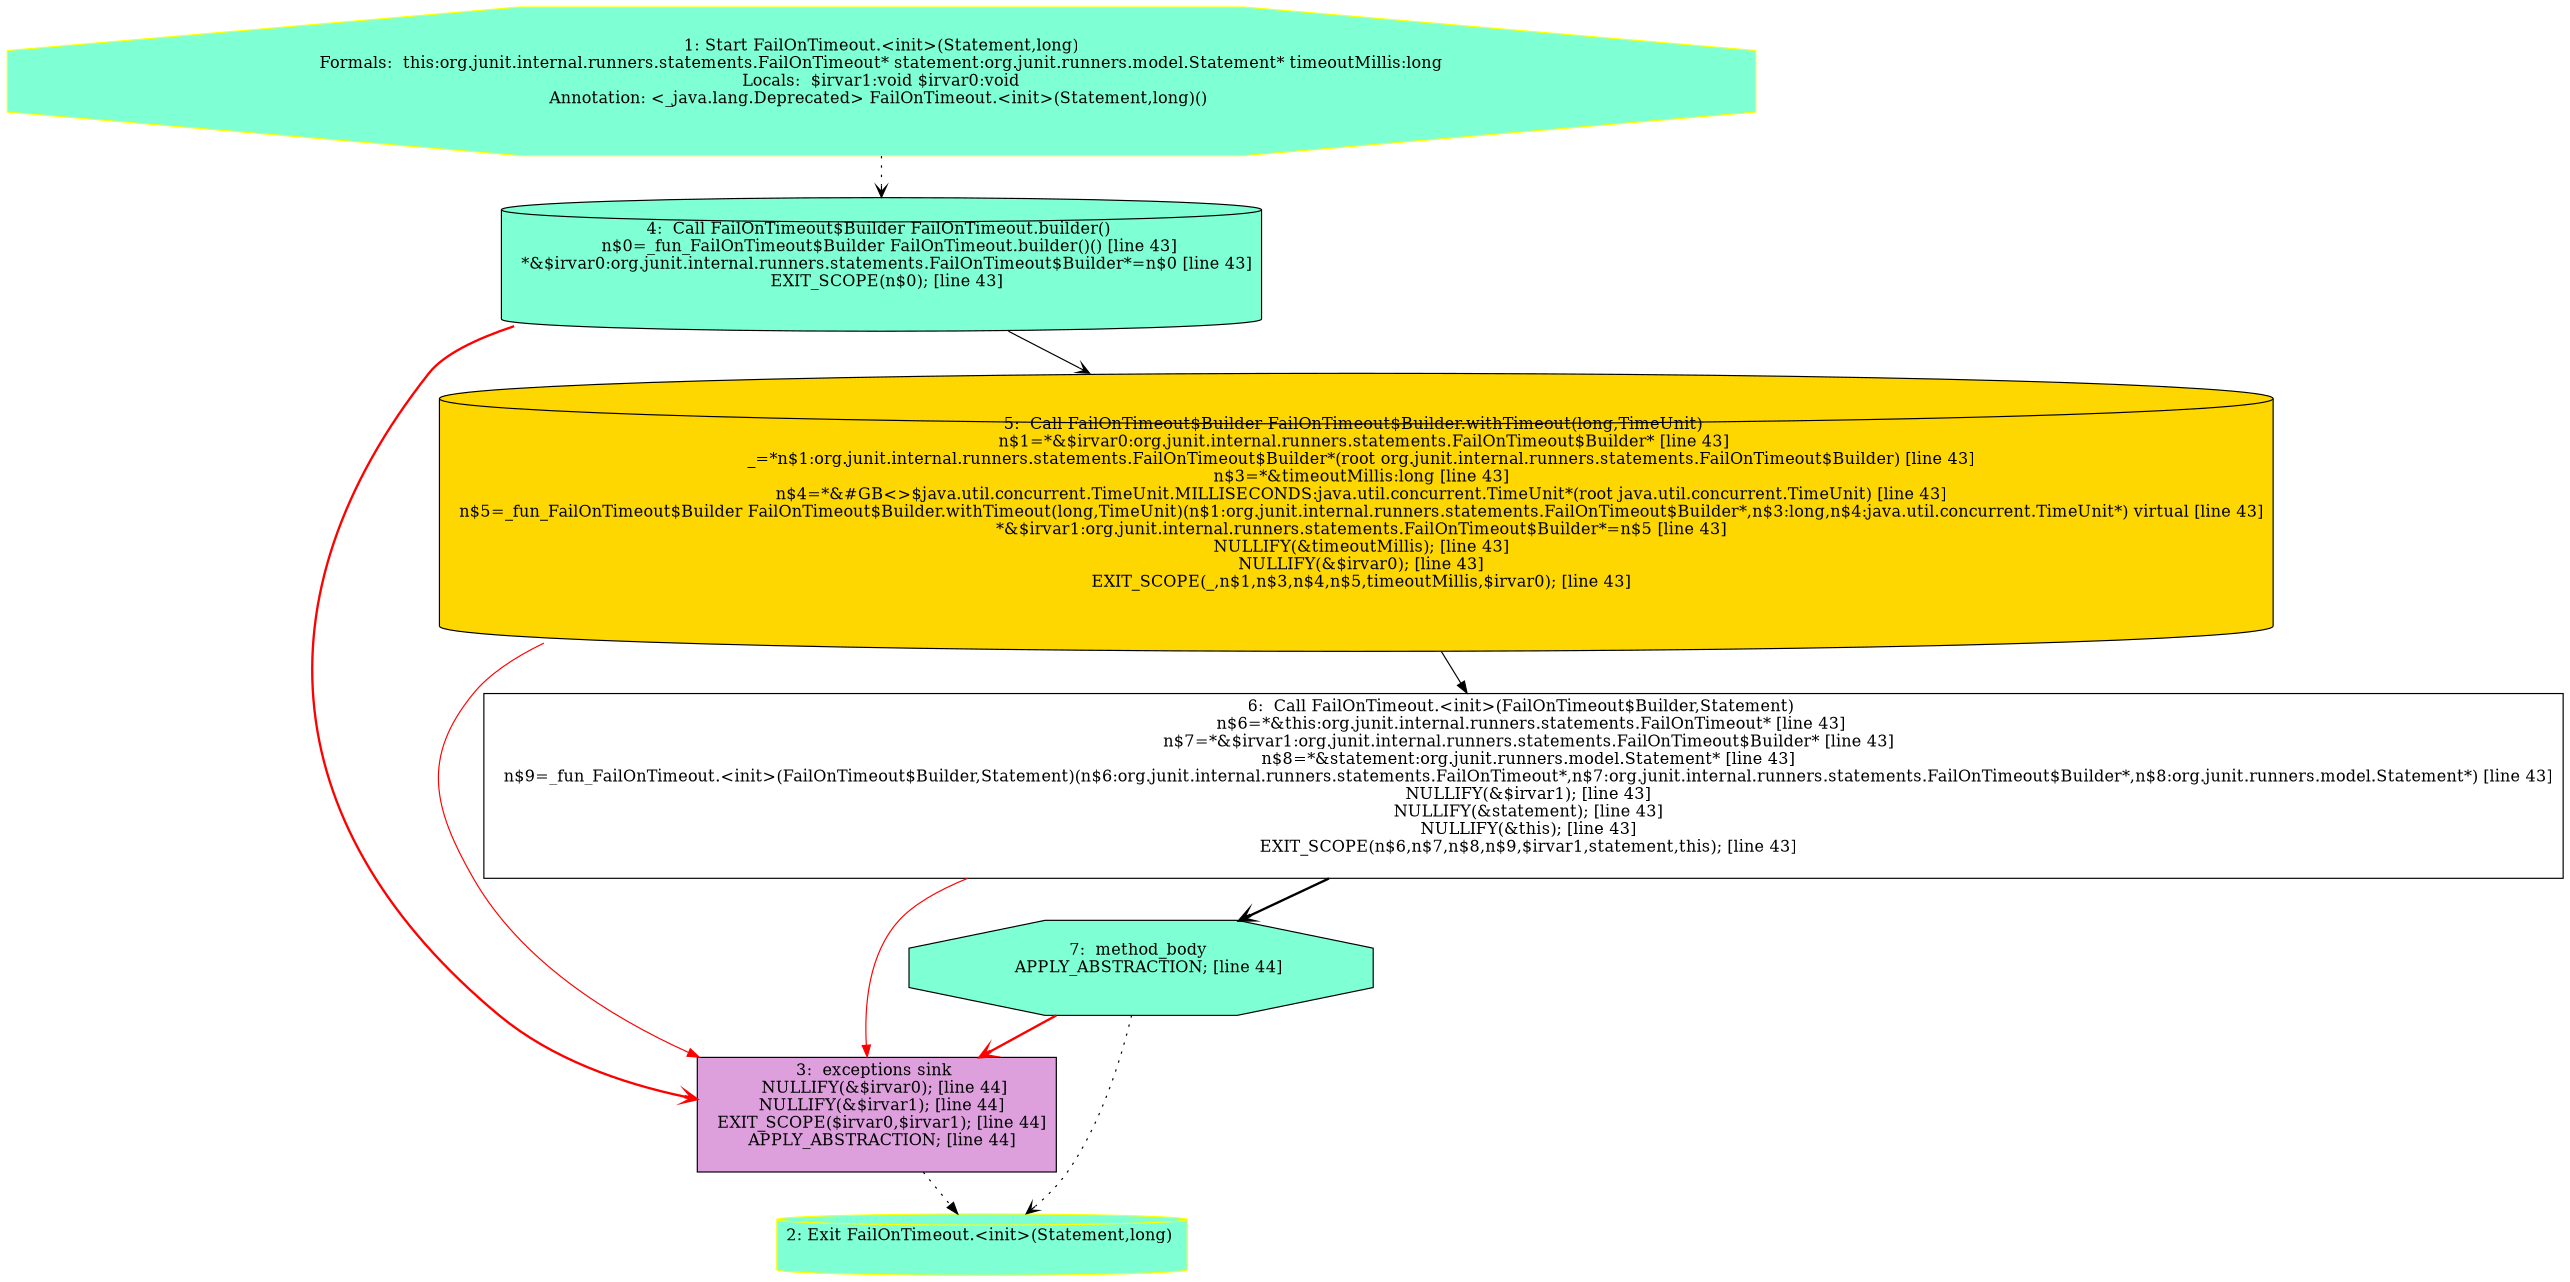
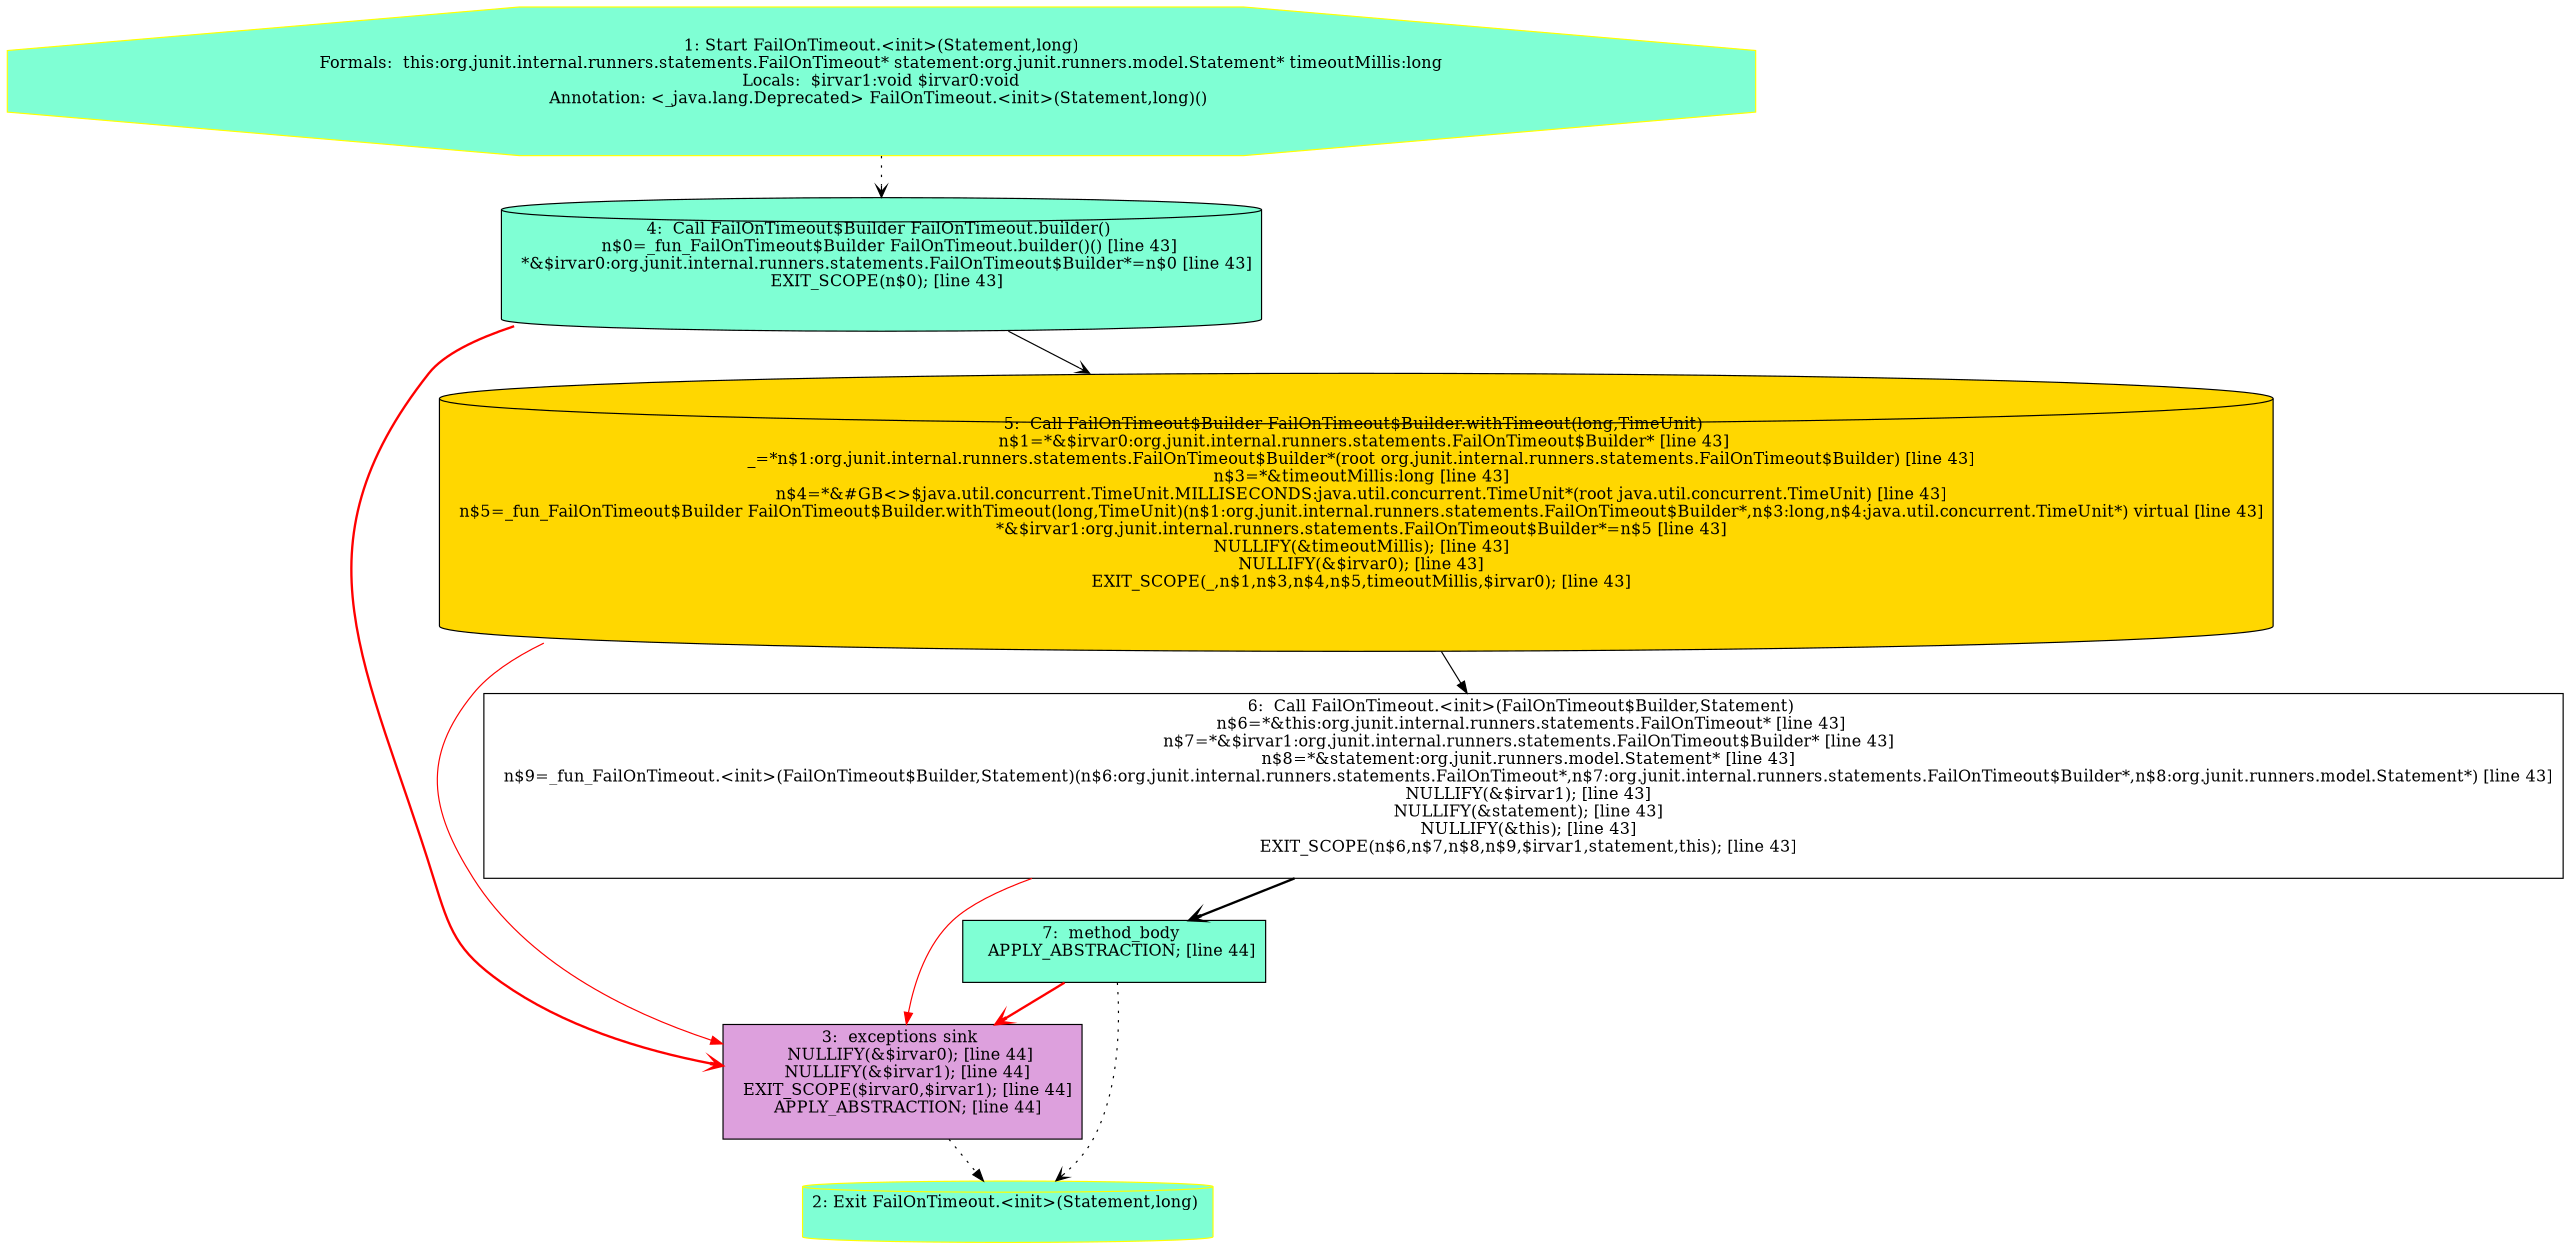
node "7:  method_body APPLY_ABSTRACTION; [line 44]": shape octagon -> box
